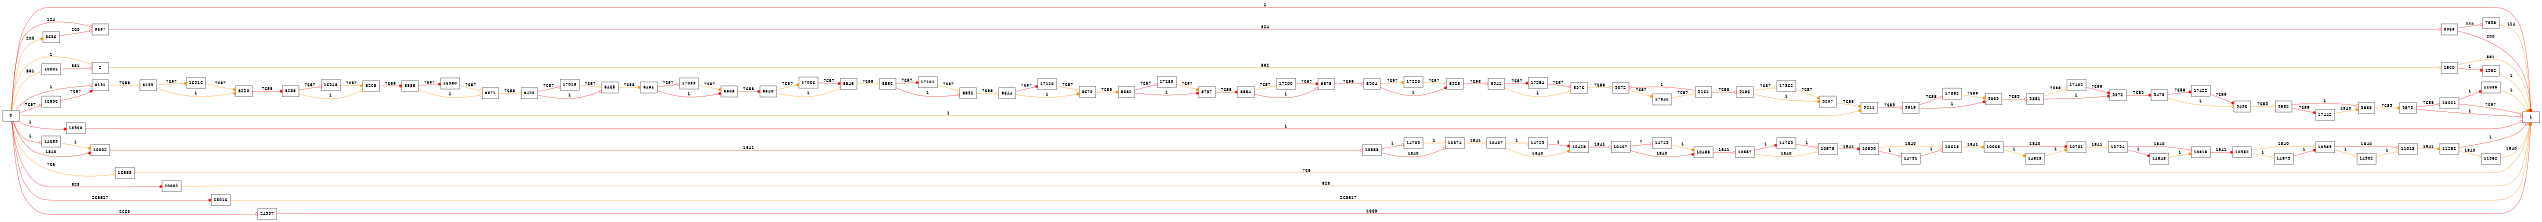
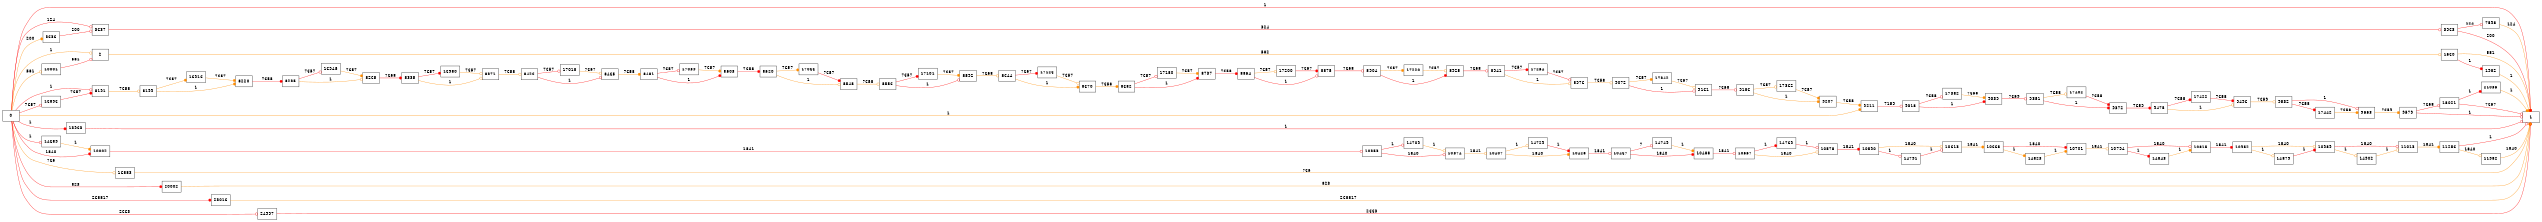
edge "9161" -> "9072": reversed
edge "17101" -> "8592": arrowhead odot -> dot
edge "9211" -> "9318": label "7659" -> "7159"
edge "17442" -> "9553": label "1840" -> "7658"
